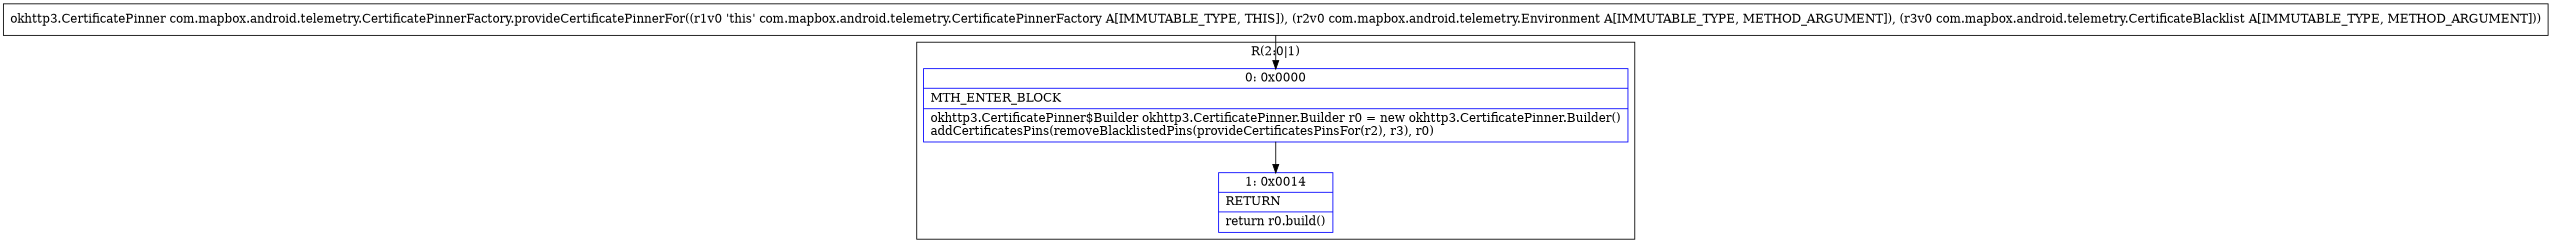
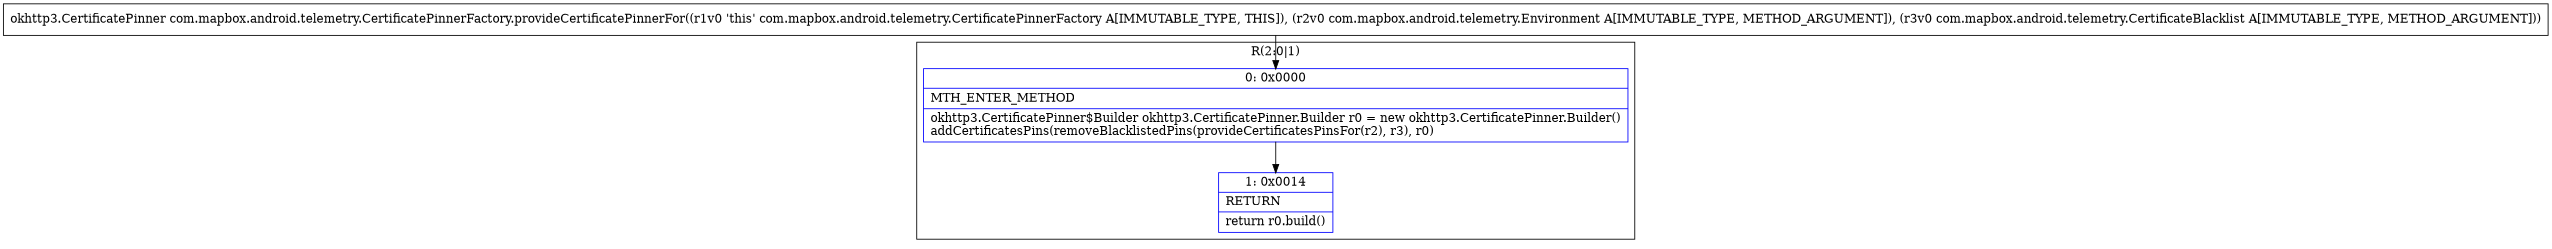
node "0: 0x0000": text "MTH_ENTER_BLOCK" -> "MTH_ENTER_METHOD"
